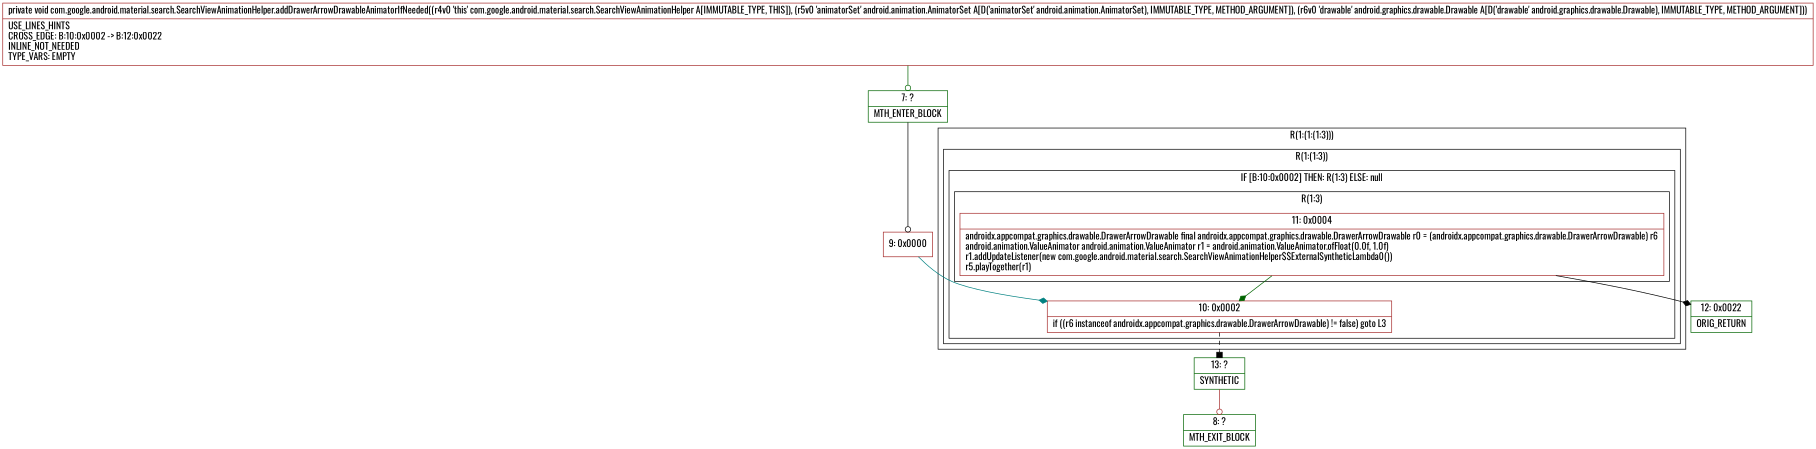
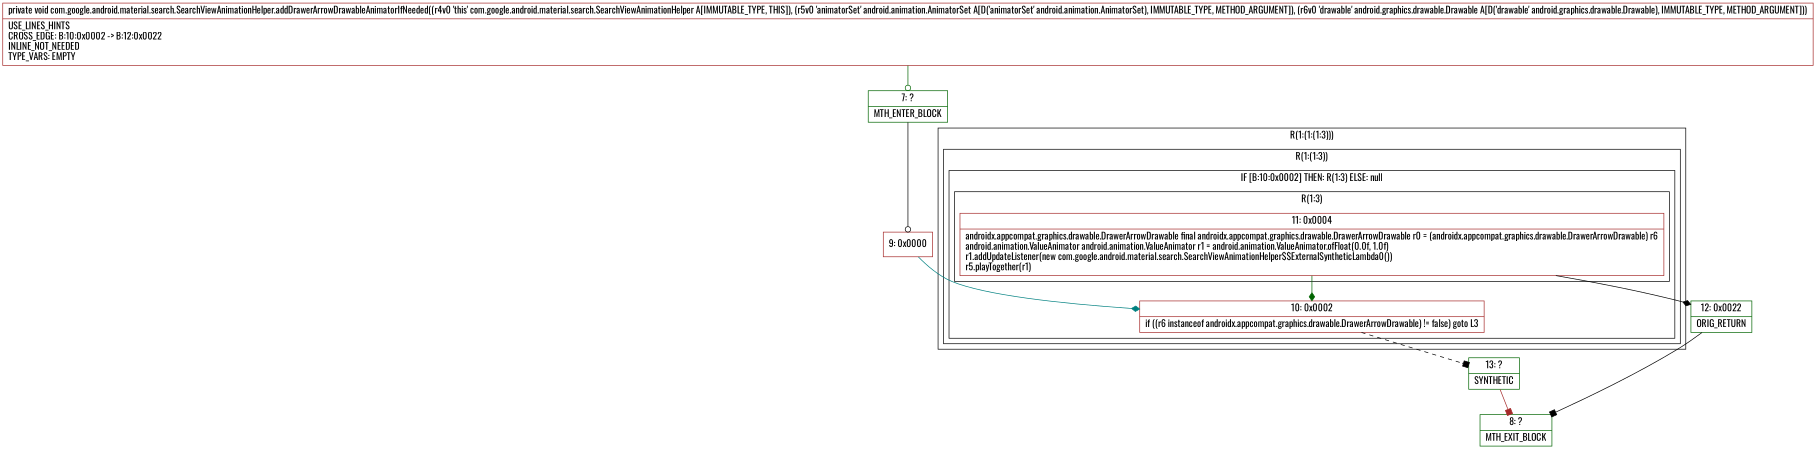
edge "12: 0x0022" -> "8: ?": added
edge "13: ?" -> "8: ?": arrowhead odot -> box
